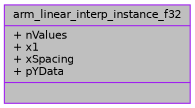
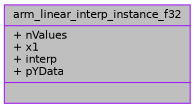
node "arm_linear_interp_instance_f32": text "+ xSpacing" -> "+ interp"
